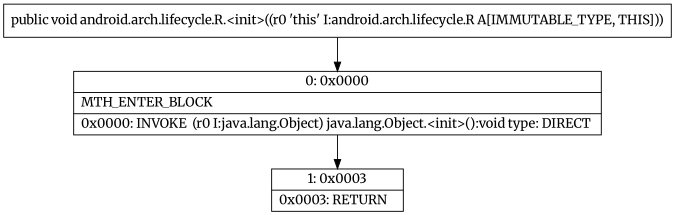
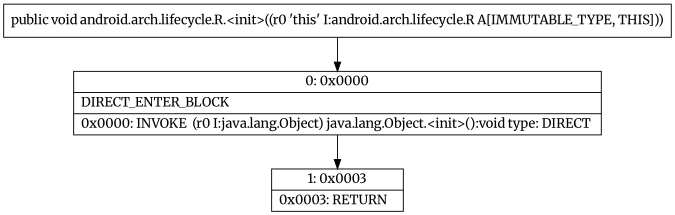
node "0: 0x0000": text "MTH_ENTER_BLOCK" -> "DIRECT_ENTER_BLOCK"
